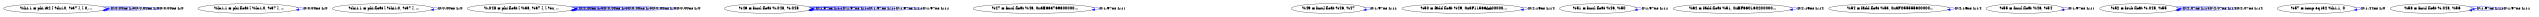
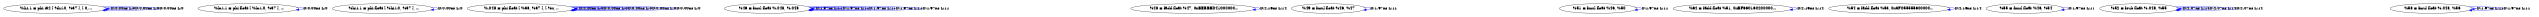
node "%47 = fmul float %46, 0x3E663769800000...": removed
node "%48 = fadd float %47, 0xBEBBBD41C00000...": added
node "%50 = fadd float %49, 0x3F11566AA00000...": removed
node "%57 = icmp eq i32 %k.i.1, 0": removed
